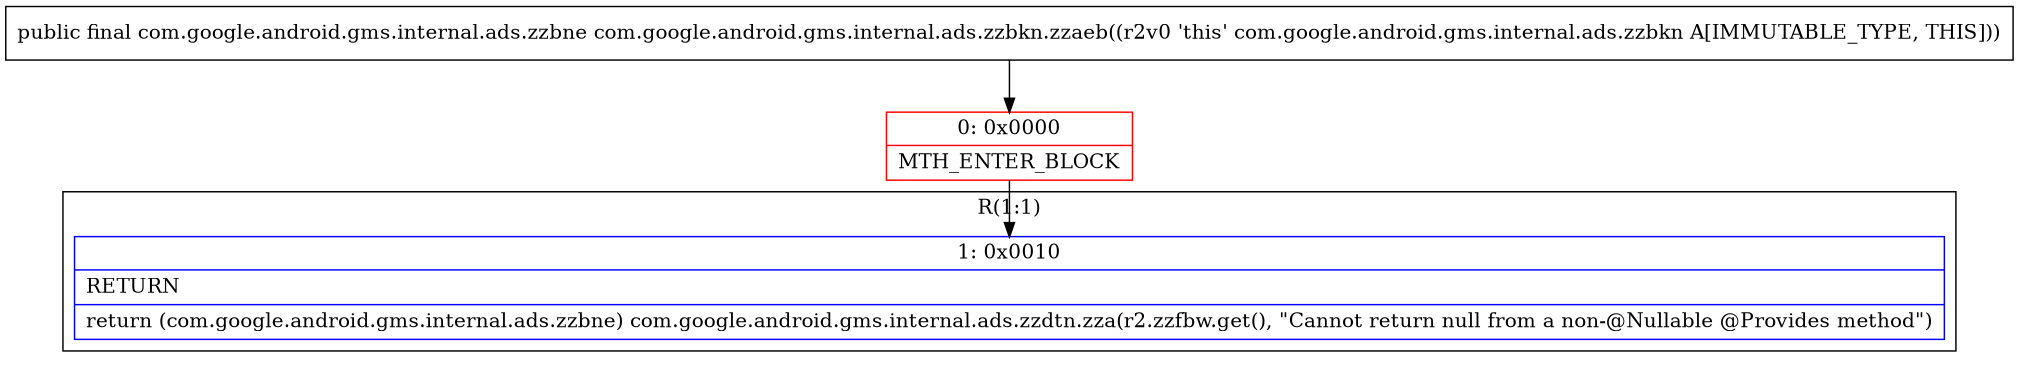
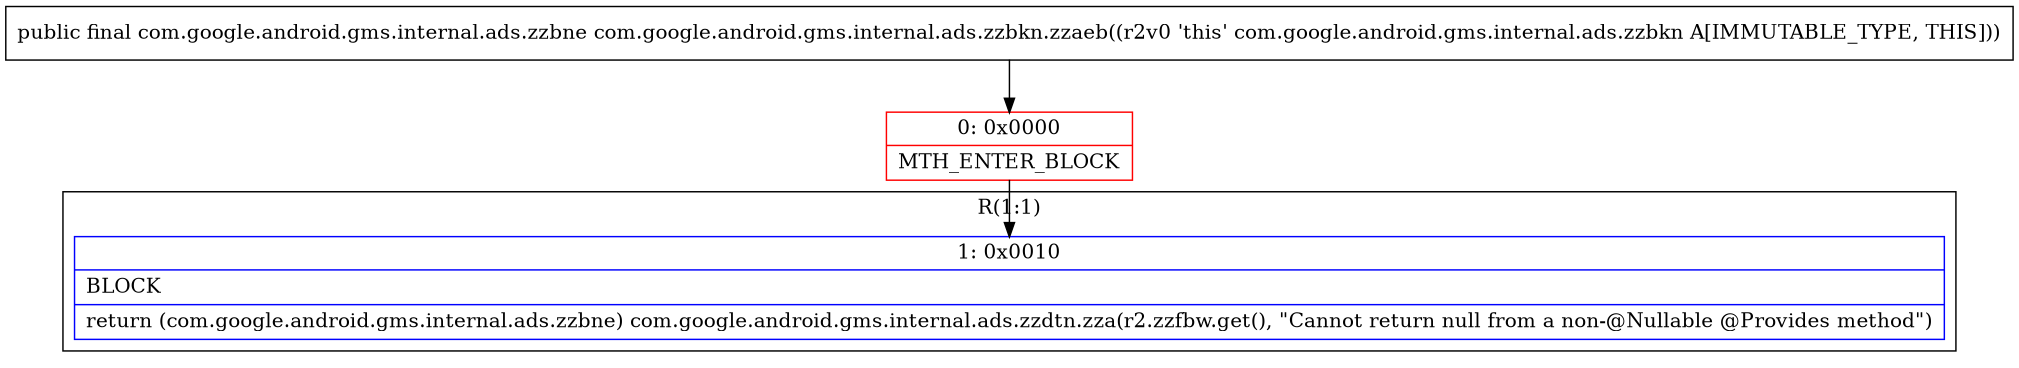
node "1: 0x0010": text "RETURN" -> "BLOCK"
